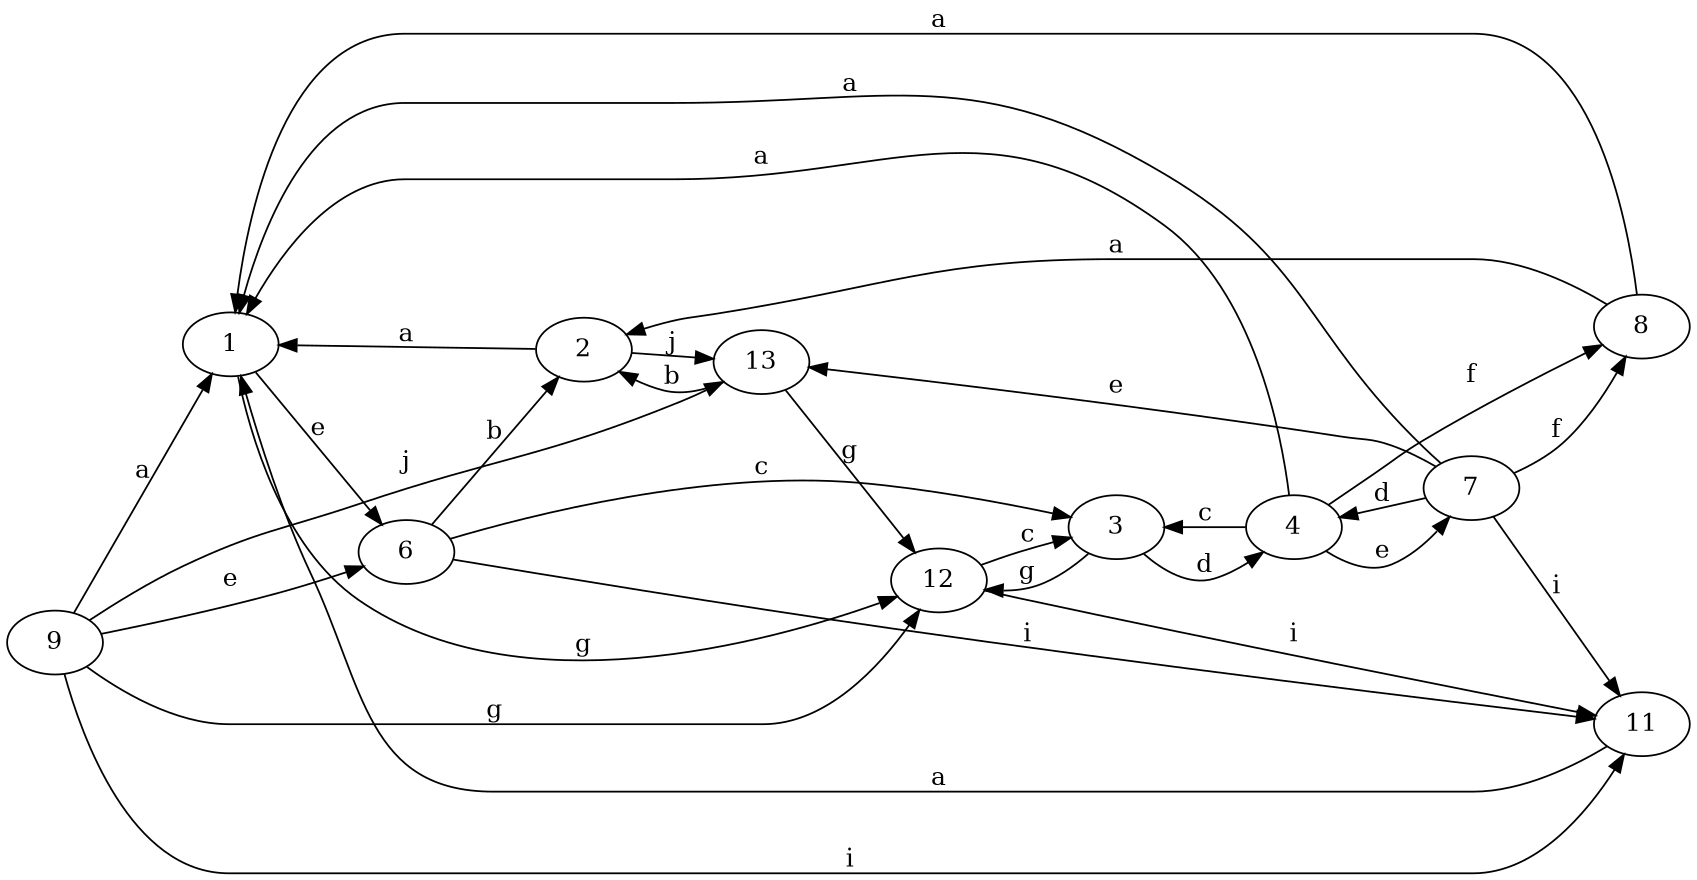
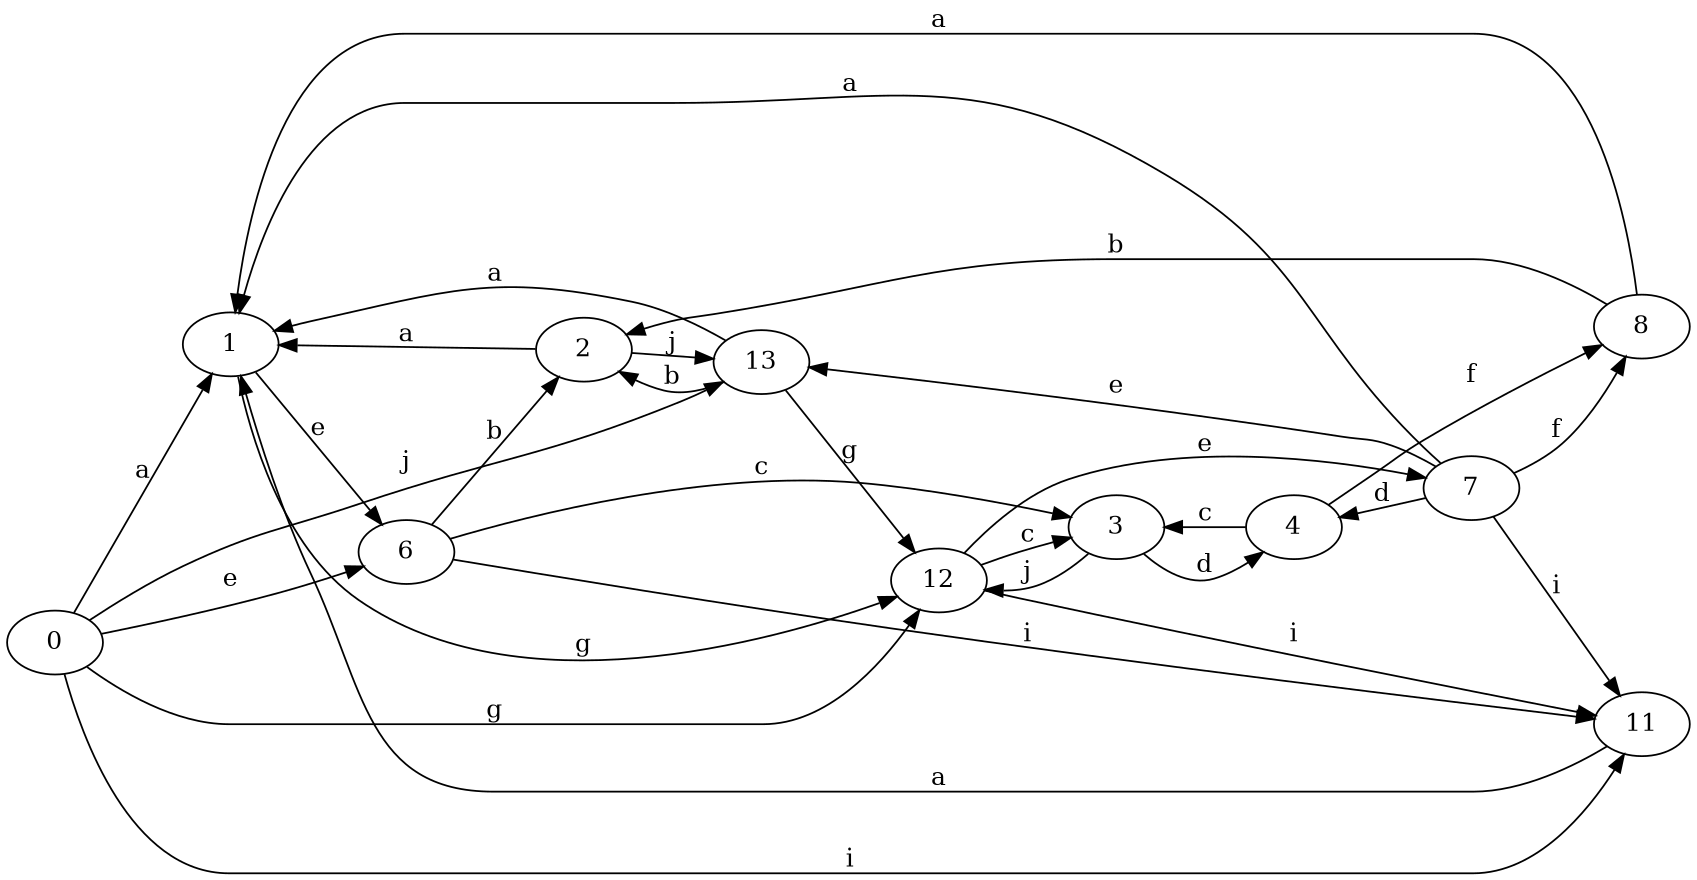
edge "4" -> "1": now "13" -> "1"
edge "8" -> "2": label "a" -> "b"
edge "4" -> "7": now "12" -> "7"
edge "3" -> "12": label "g" -> "j"
node "9": label "9" -> "0"
